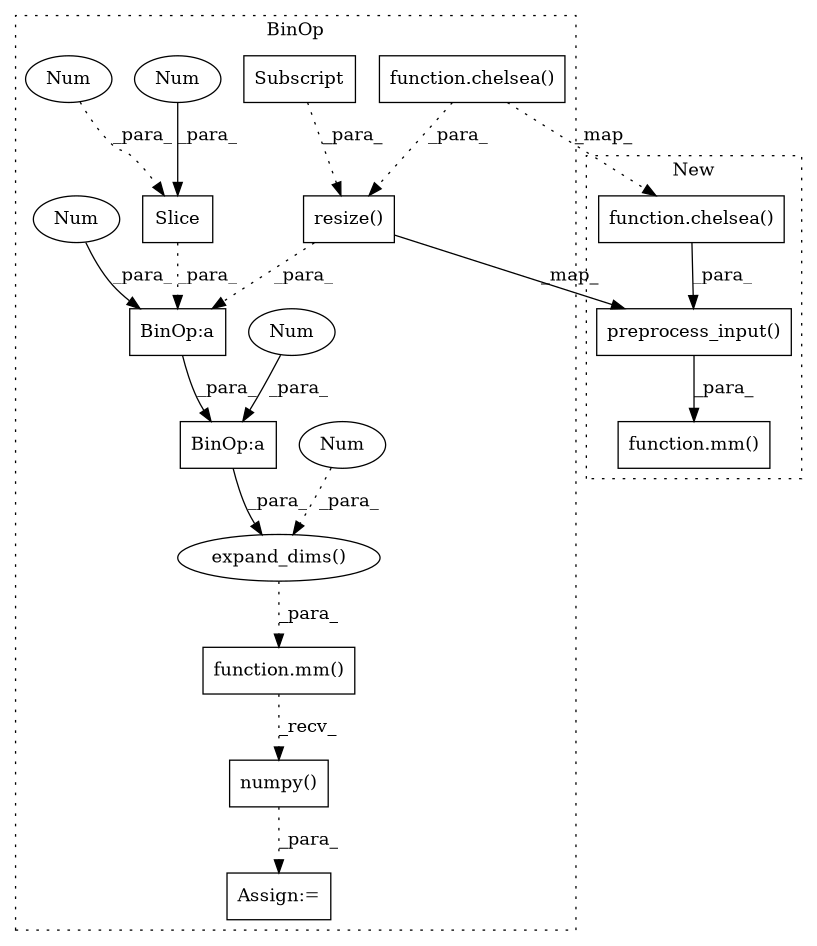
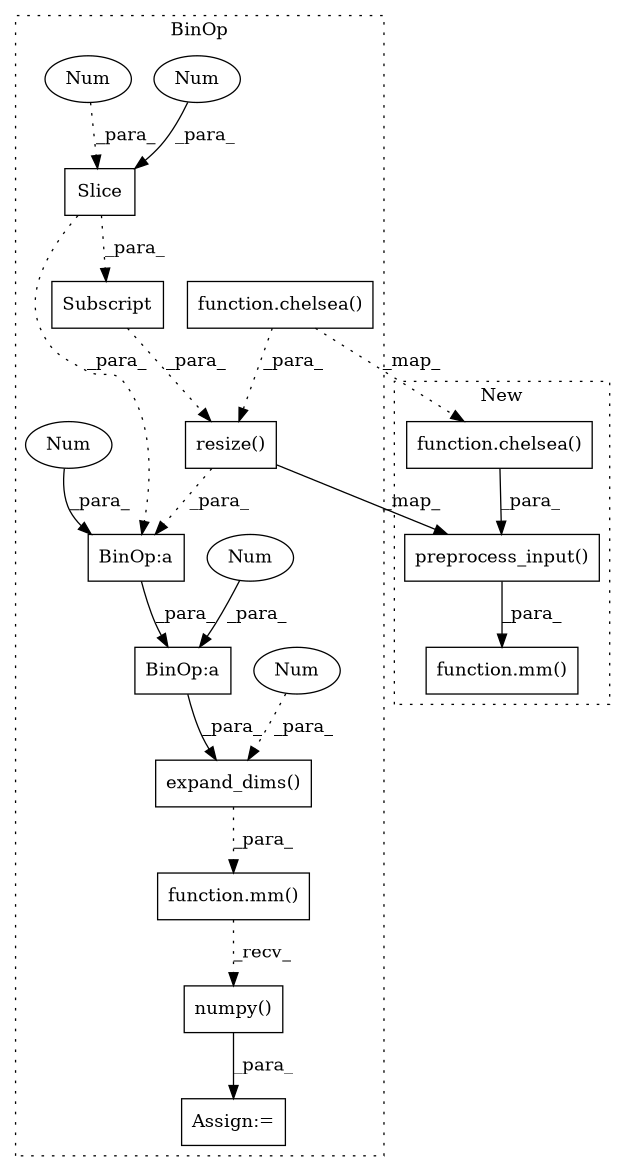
edge "Slice" -> "Subscript": added, label "_para_"
node "expand_dims()": shape ellipse -> box
edge "numpy()" -> "Assign:=": style dotted -> solid
